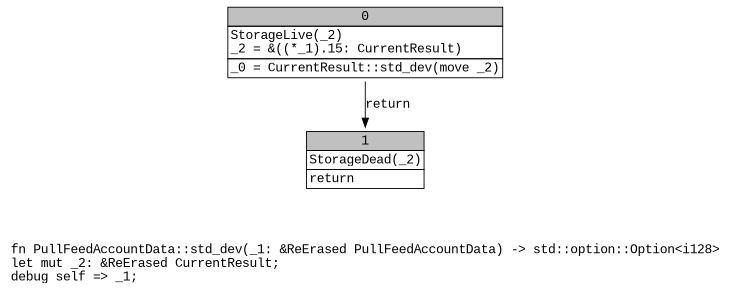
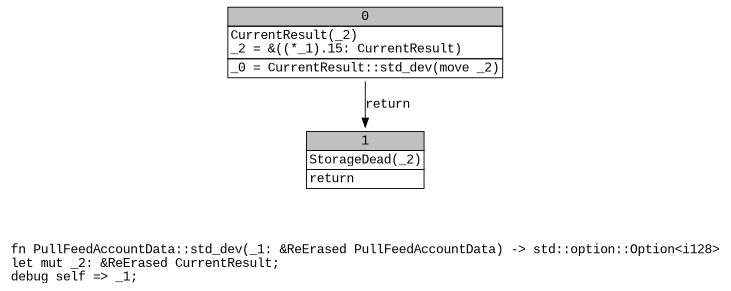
node "0": text "StorageLive(_2)" -> "CurrentResult(_2)"
